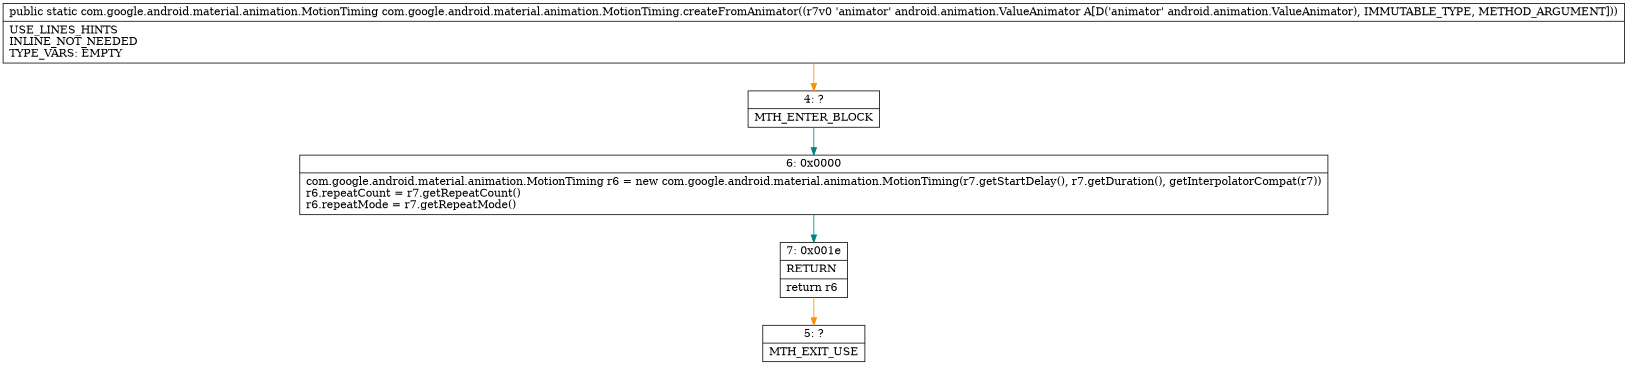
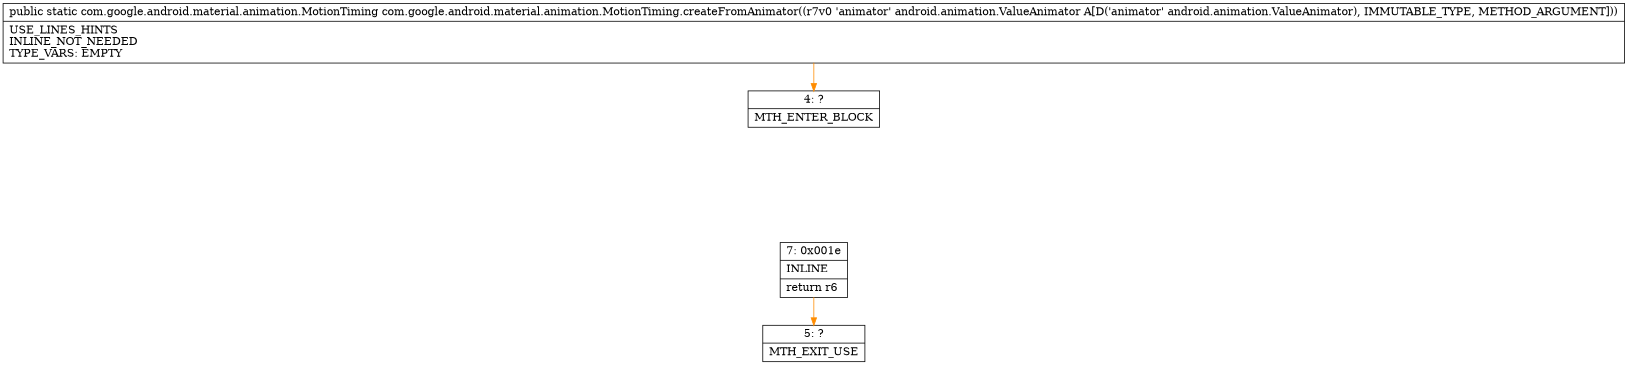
node "6: 0x0000": removed
node "7: 0x001e": text "RETURN" -> "INLINE"
